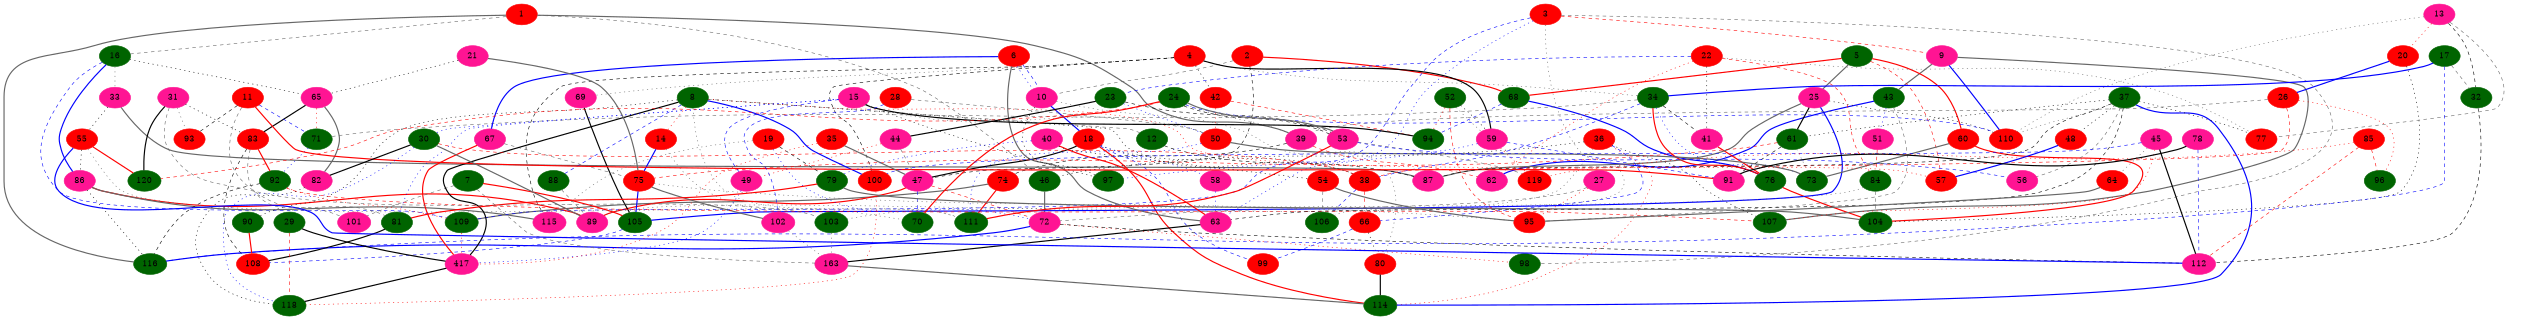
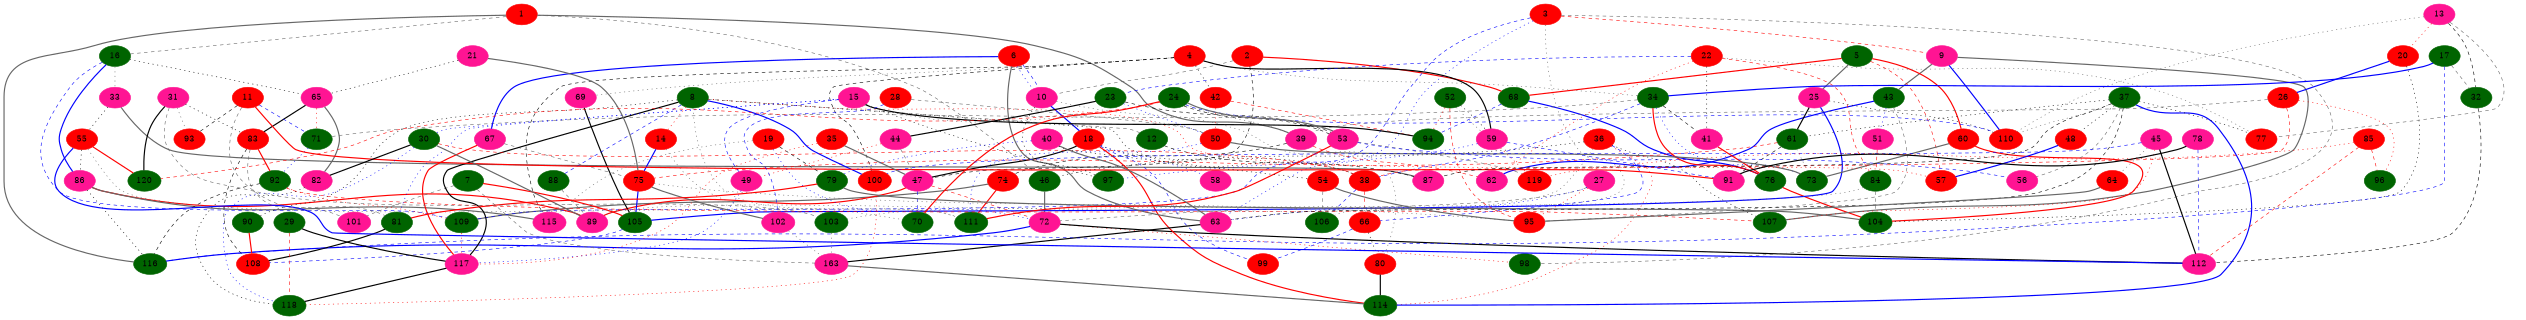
edge "25" -- "87": removed
edge "40" -- "63": color red -> gray40
edge "58" -- "63": now "27" -- "63"
edge "72" -- "112": style dashed -> bold
node "417": label "417" -> "117"
